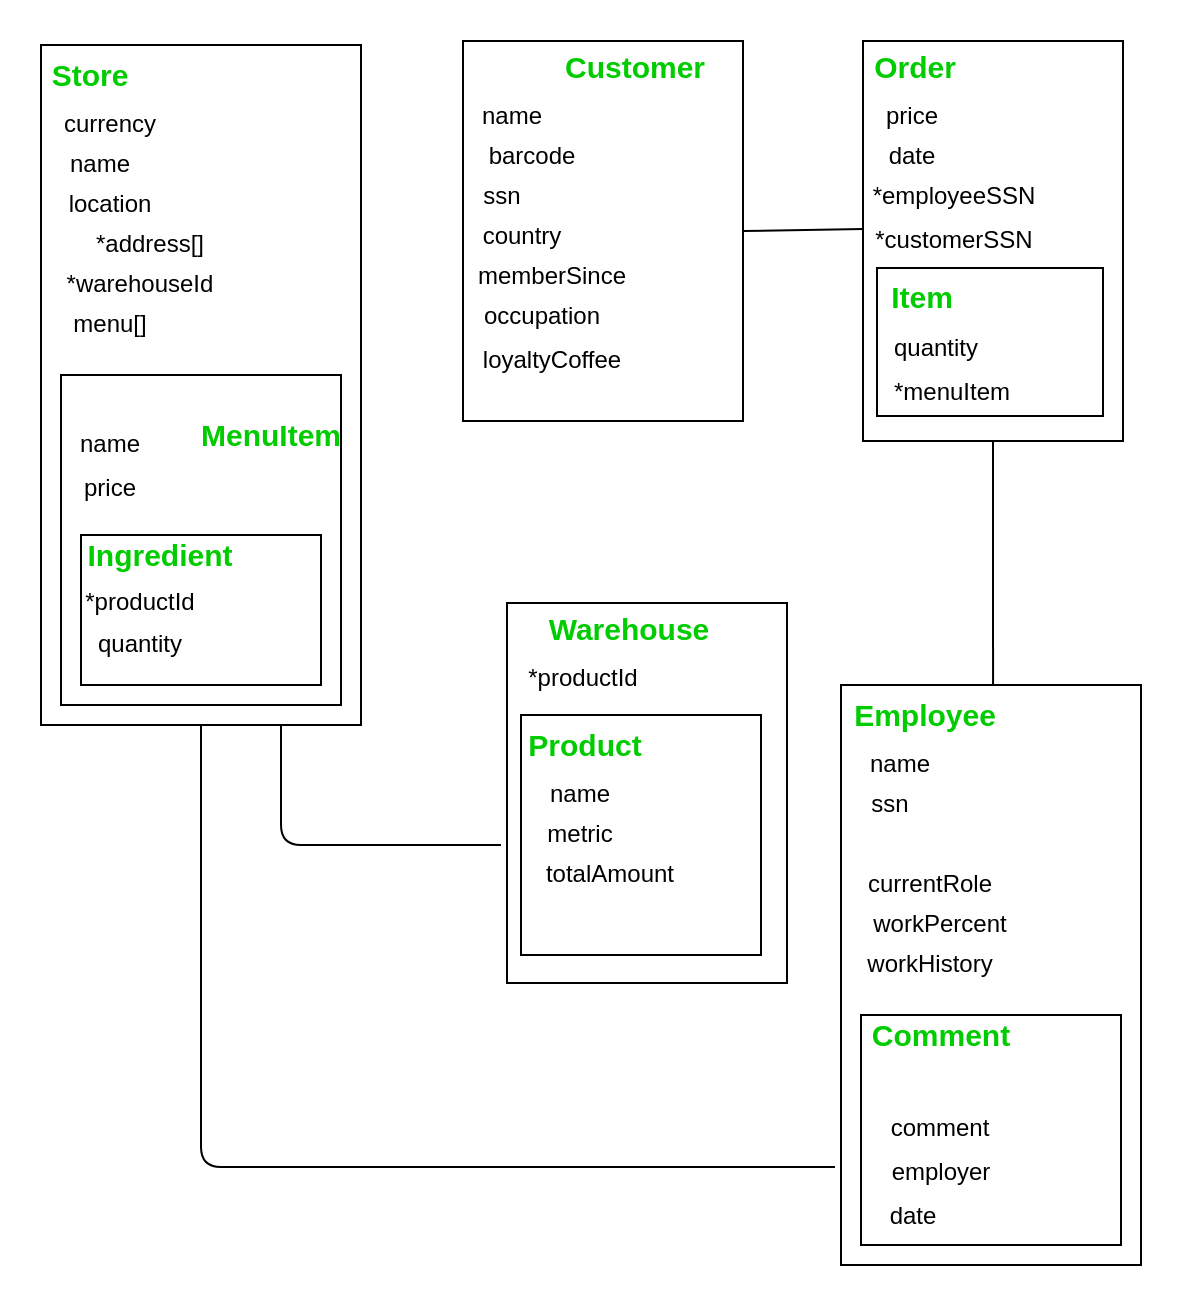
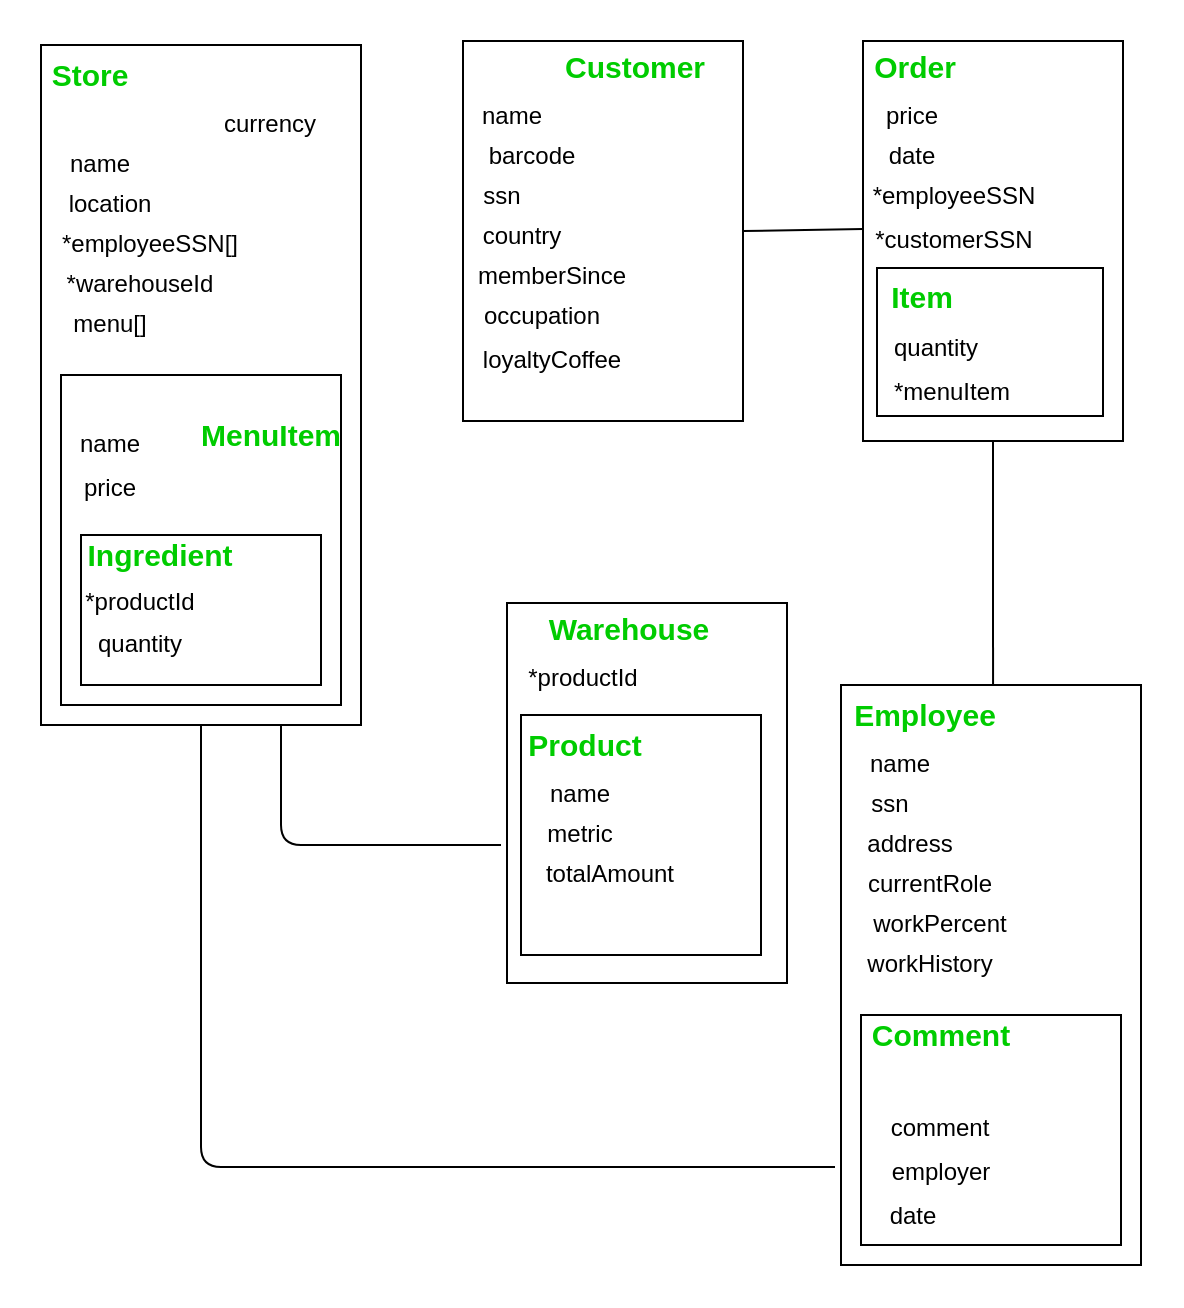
node "currency": moved (111, 125) -> (271, 125)
node "*address[]": label "*address[]" -> "*employeeSSN[]"
node "address": added
